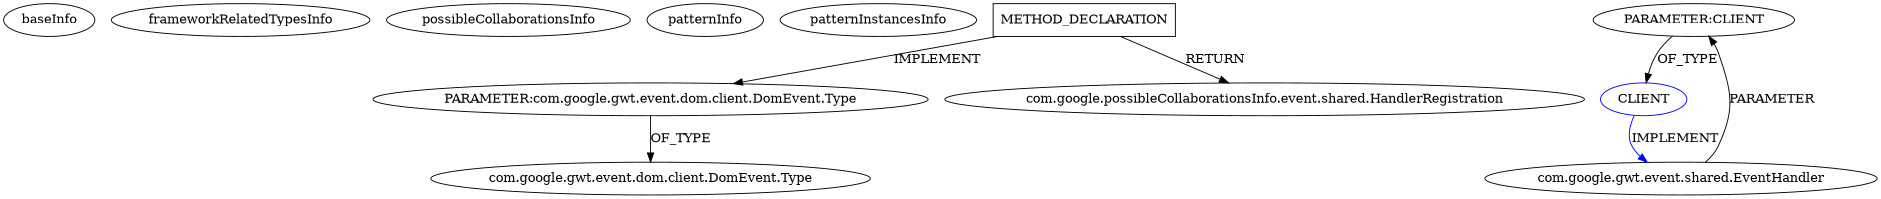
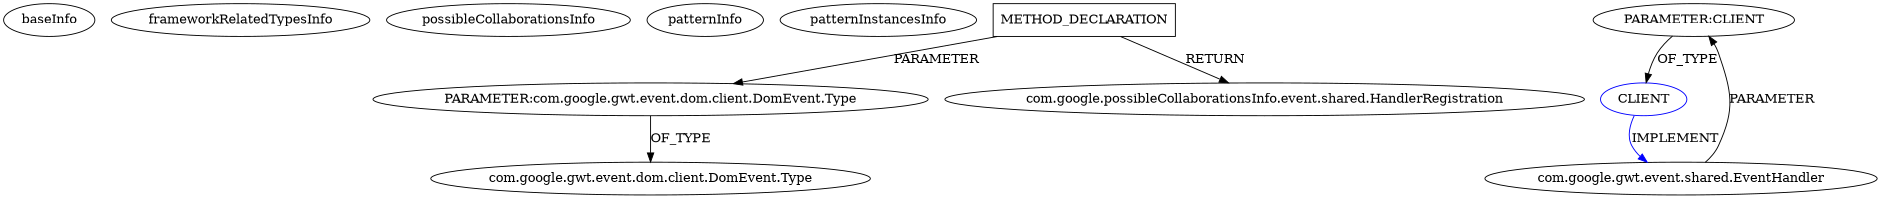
edge "METHOD_DECLARATION" -> "PARAMETER:com.google.gwt.event.dom.client.DomEvent.Type": label "IMPLEMENT" -> "PARAMETER"
